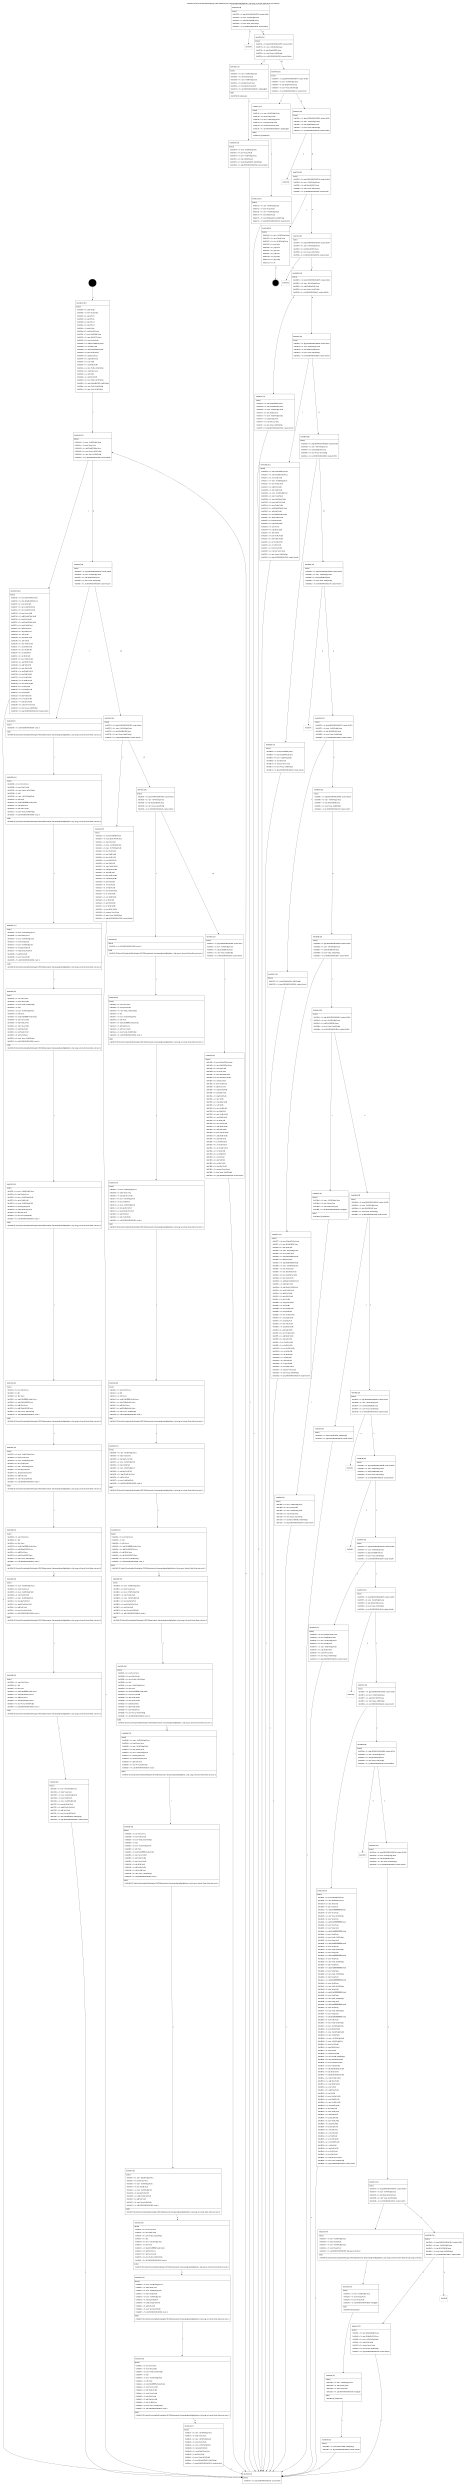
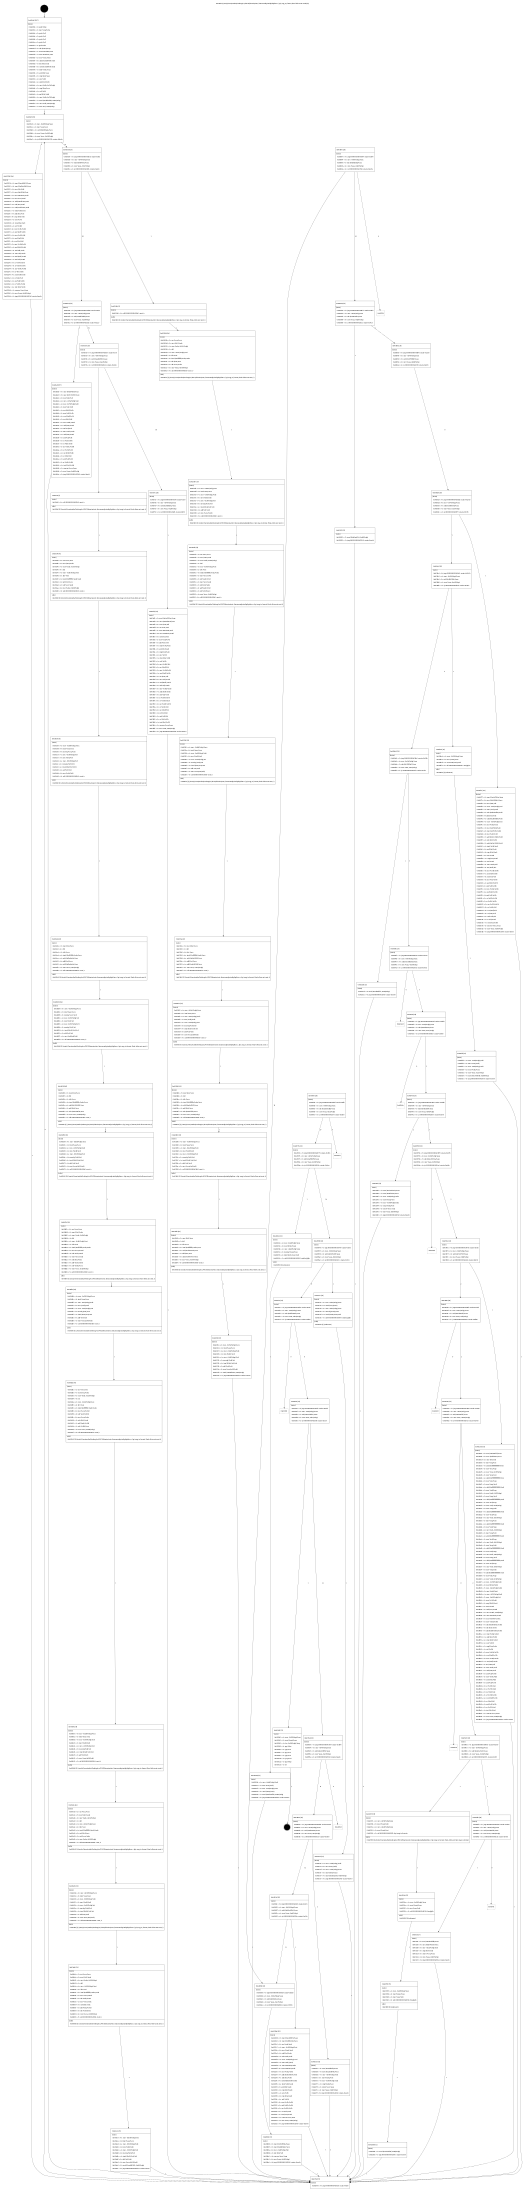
edge "0x401838 [28]" -> "0x401854 [28]": reversed
node "0x4024a4": added
